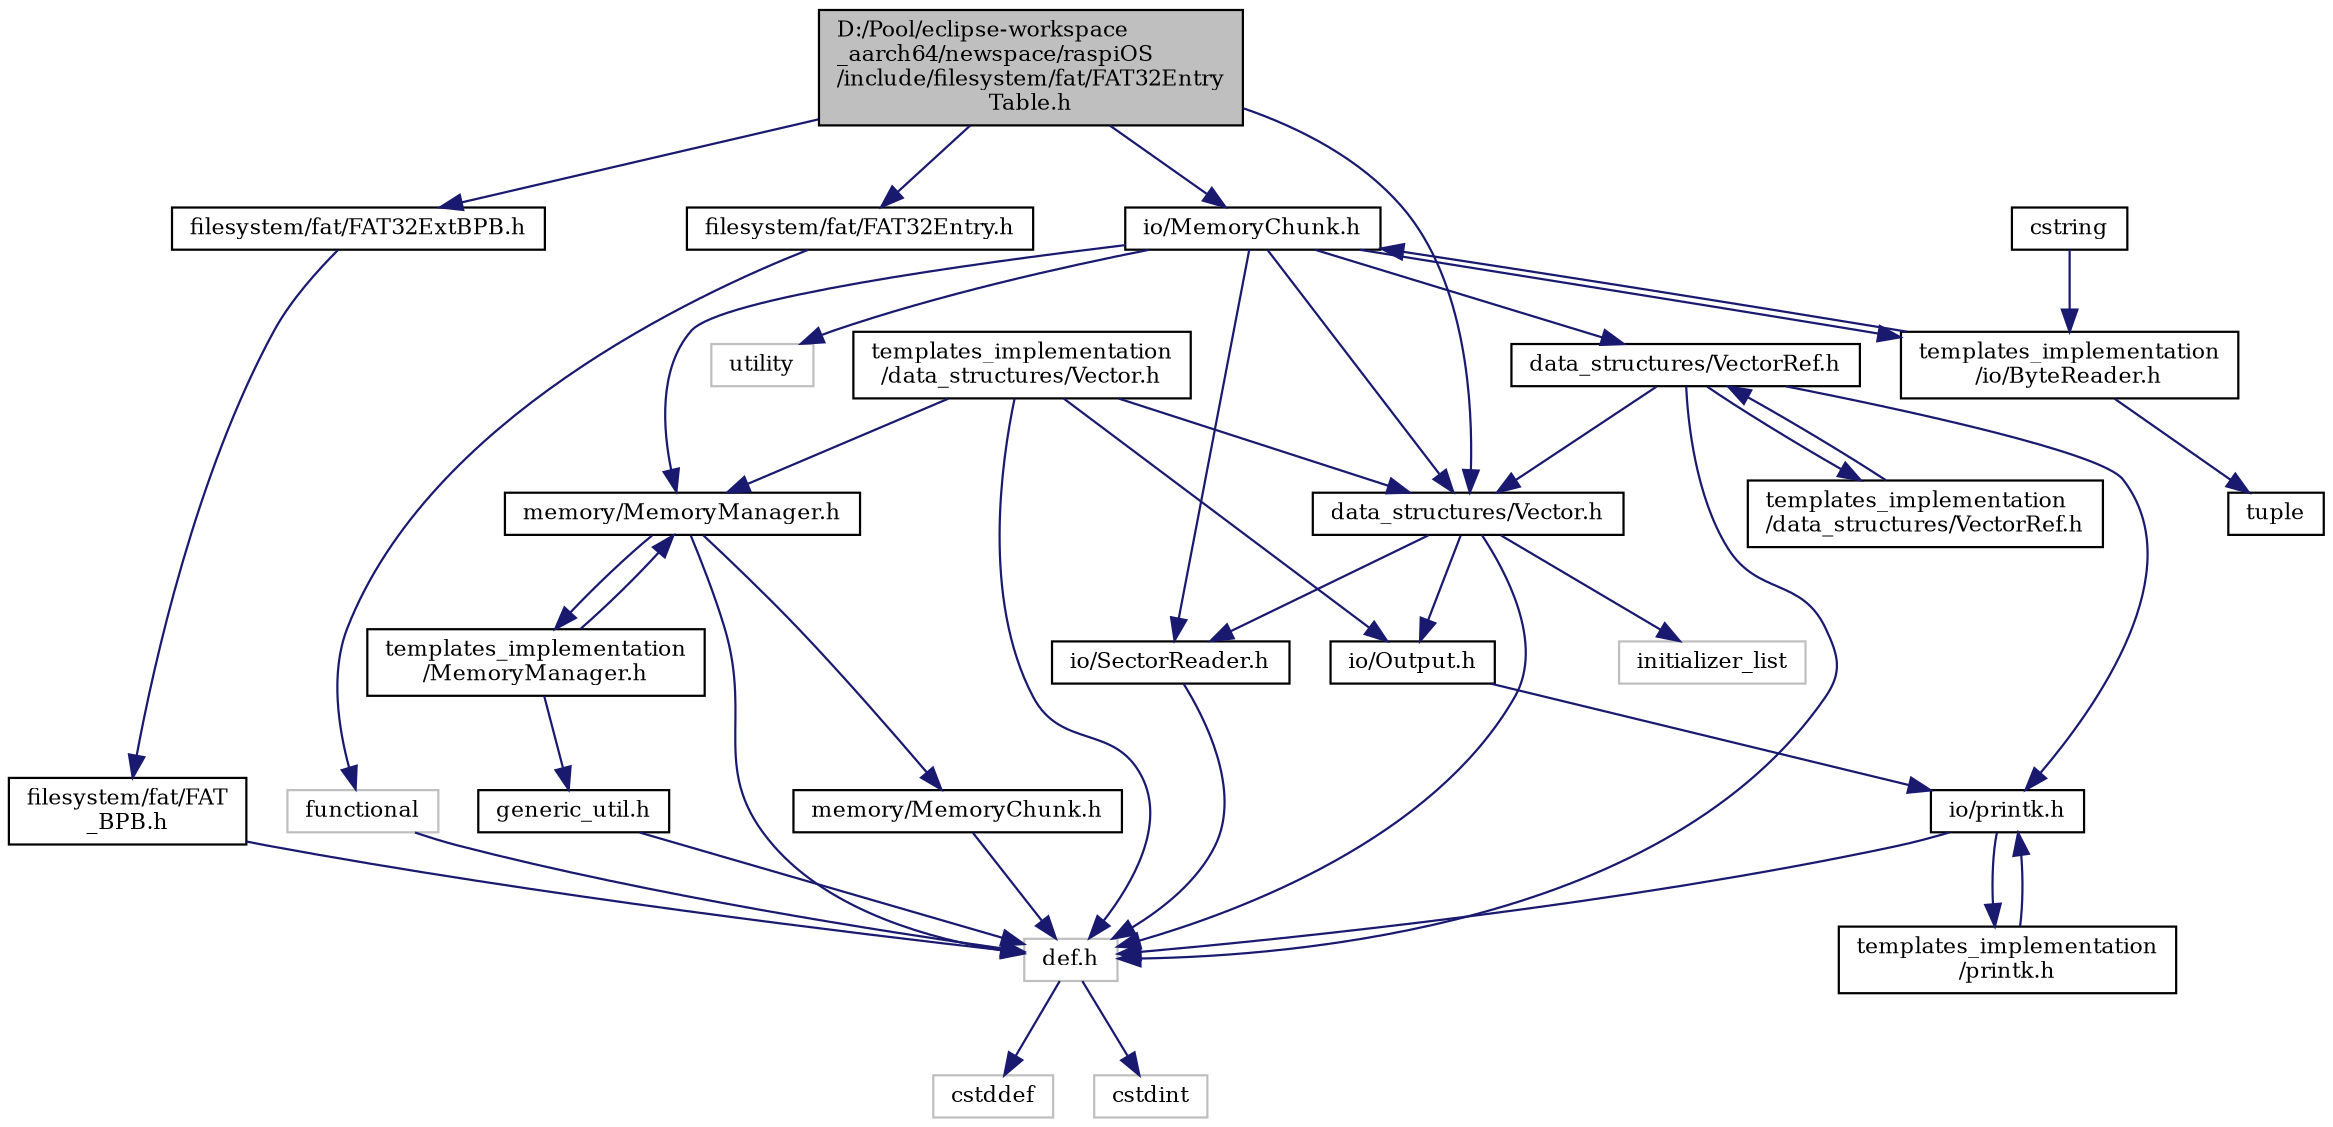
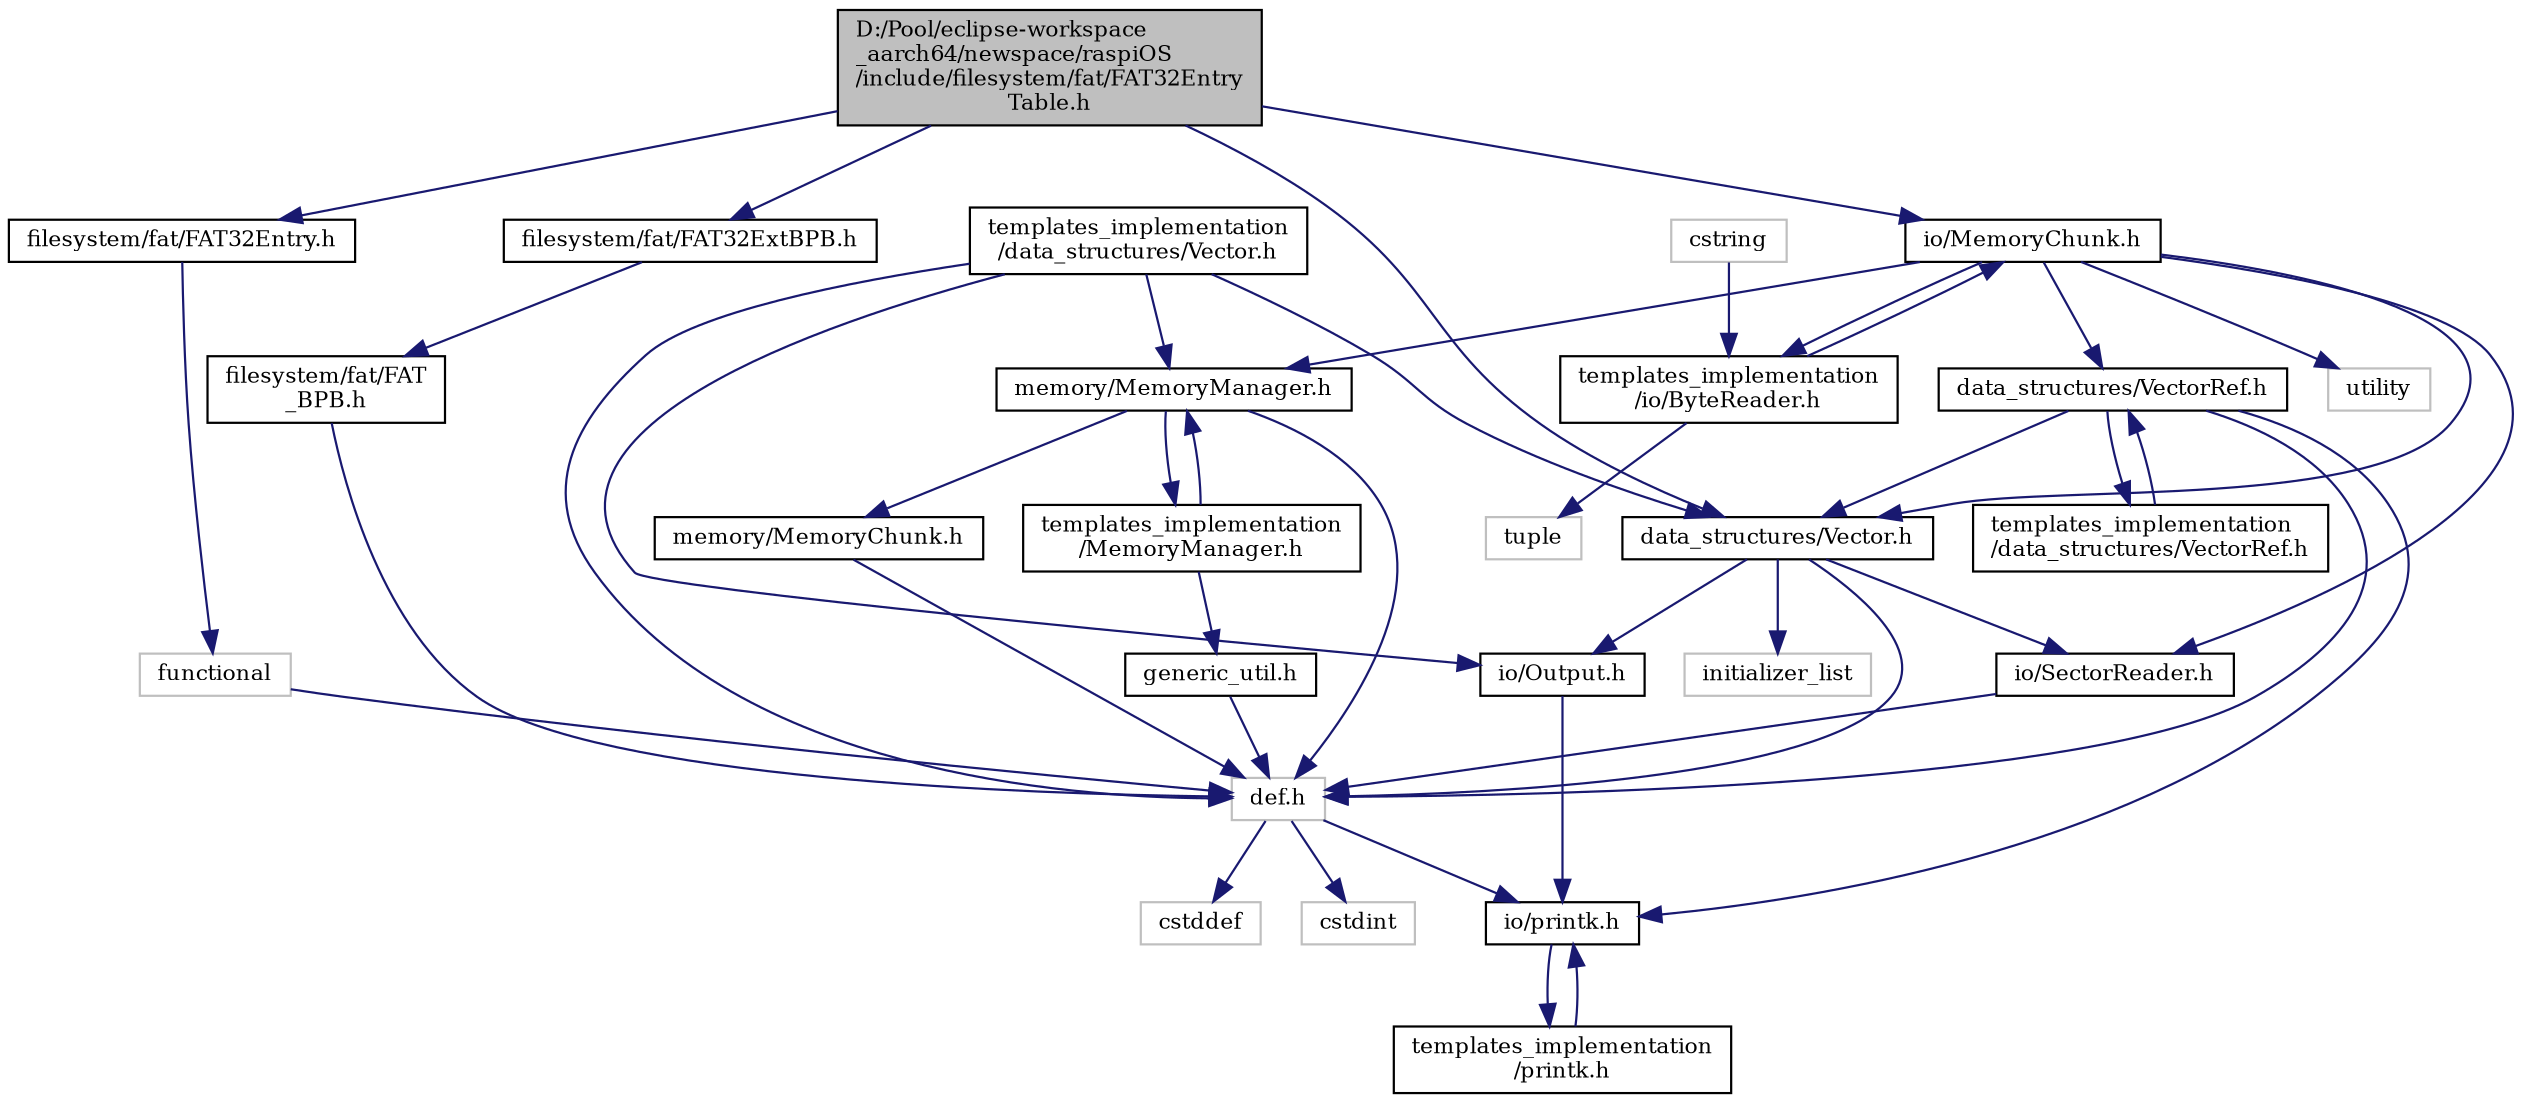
node "cstring": color black -> grey75
node "tuple": color black -> grey75
edge "io/printk.h" -> "def.h": reversed
